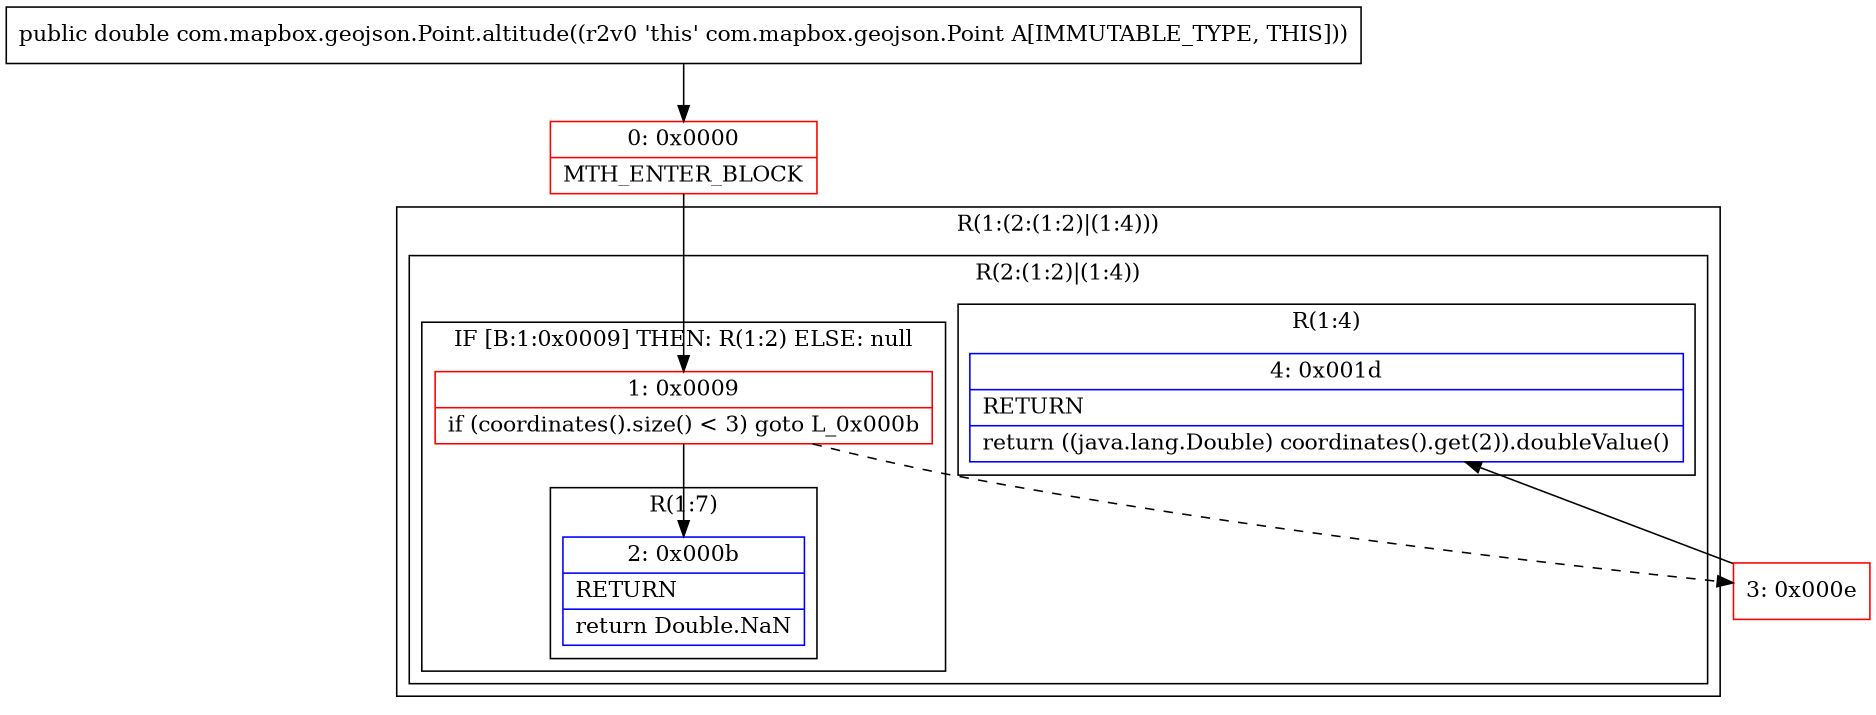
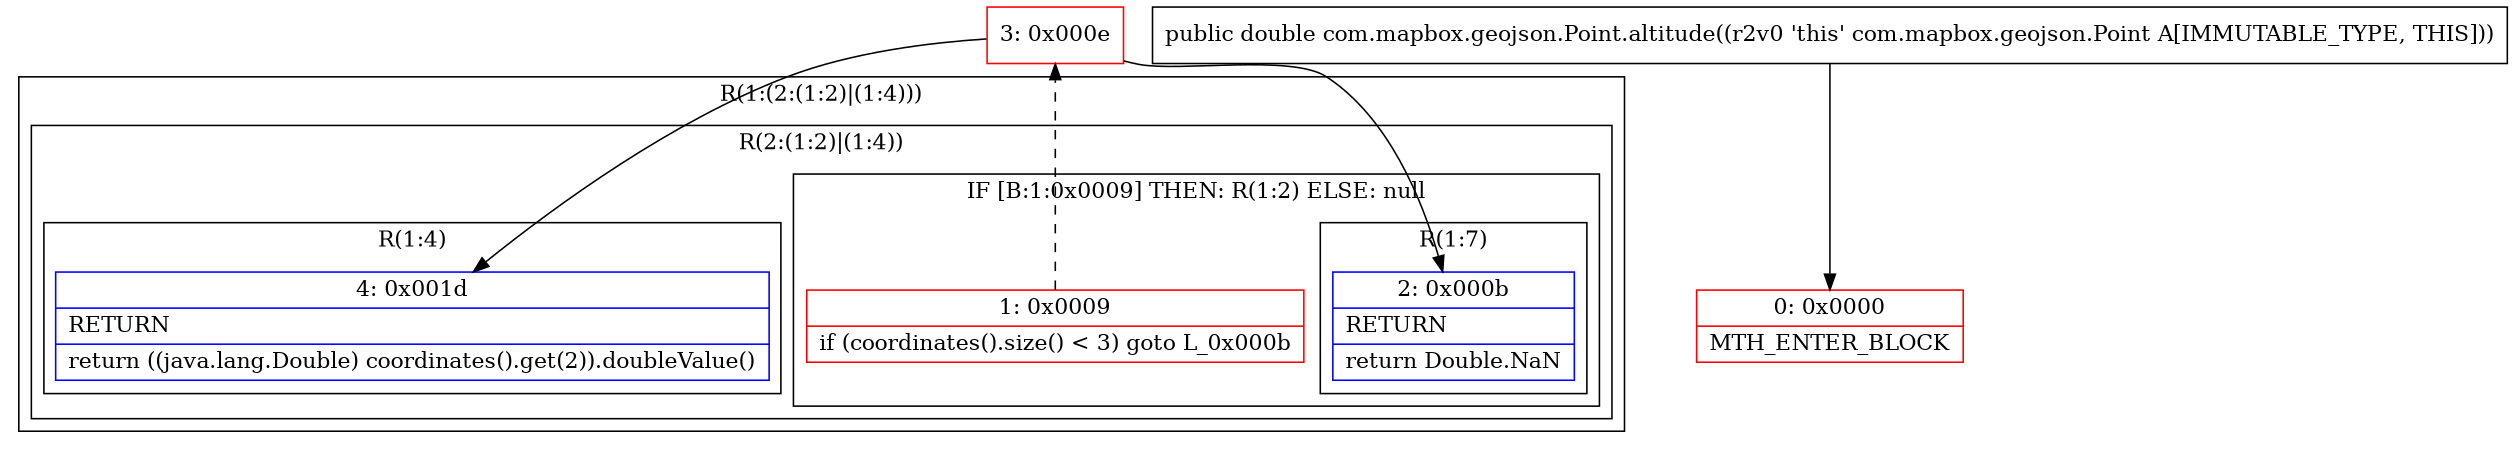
edge "0: 0x0000" -> "1: 0x0009": removed
edge "1: 0x0009" -> "2: 0x000b": now "3: 0x000e" -> "2: 0x000b"
